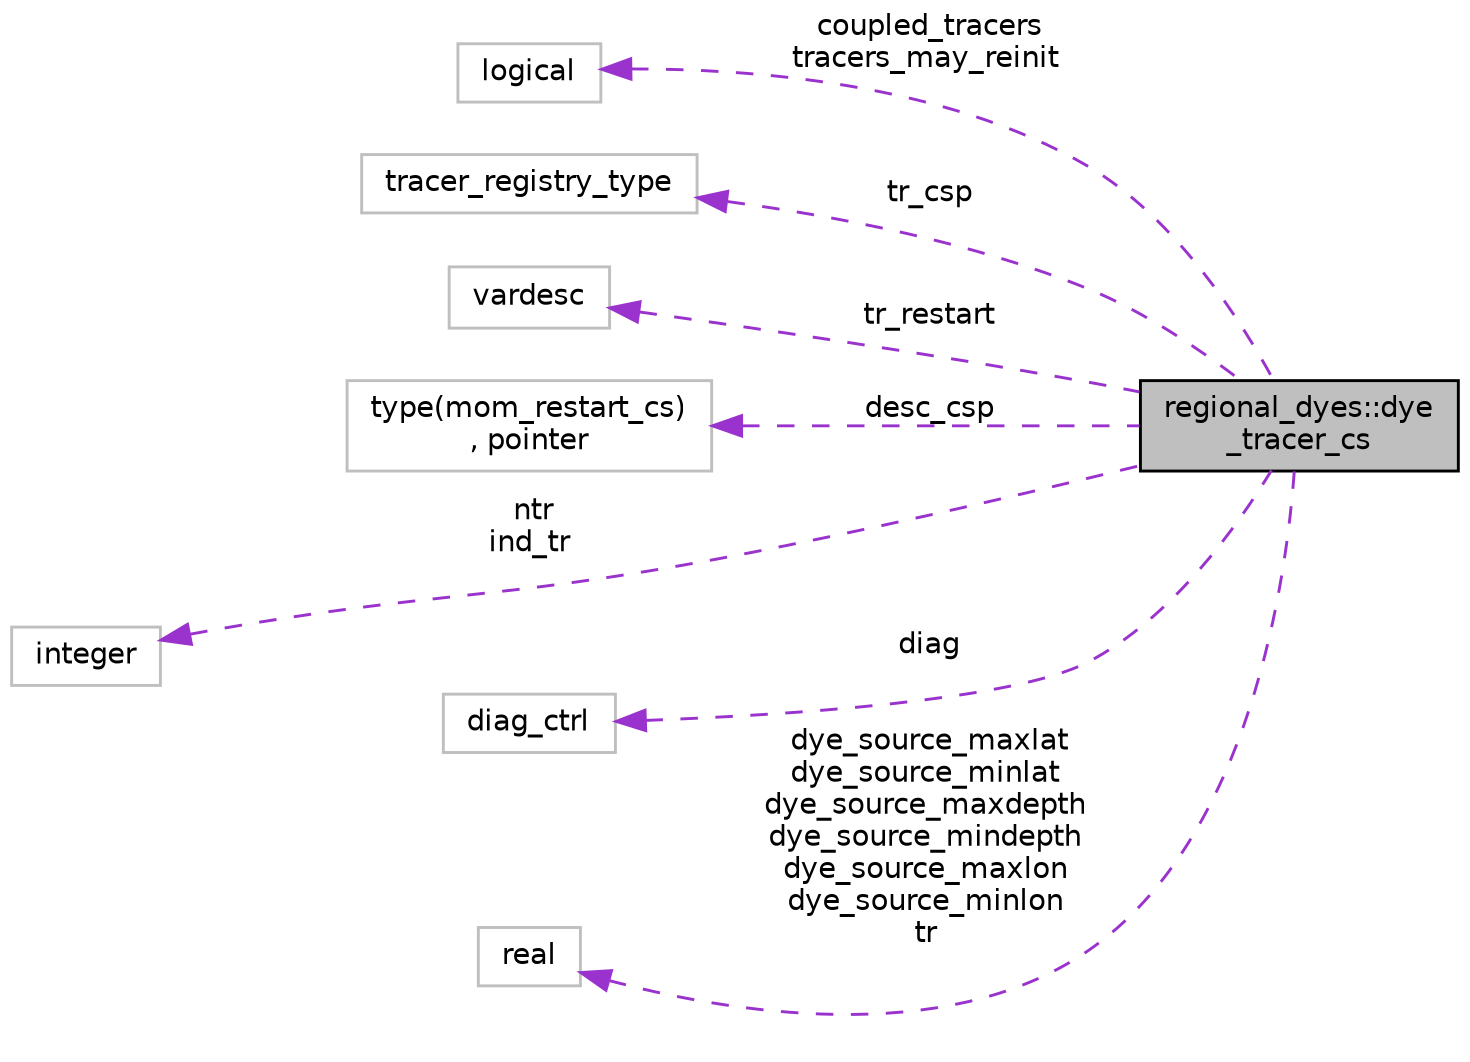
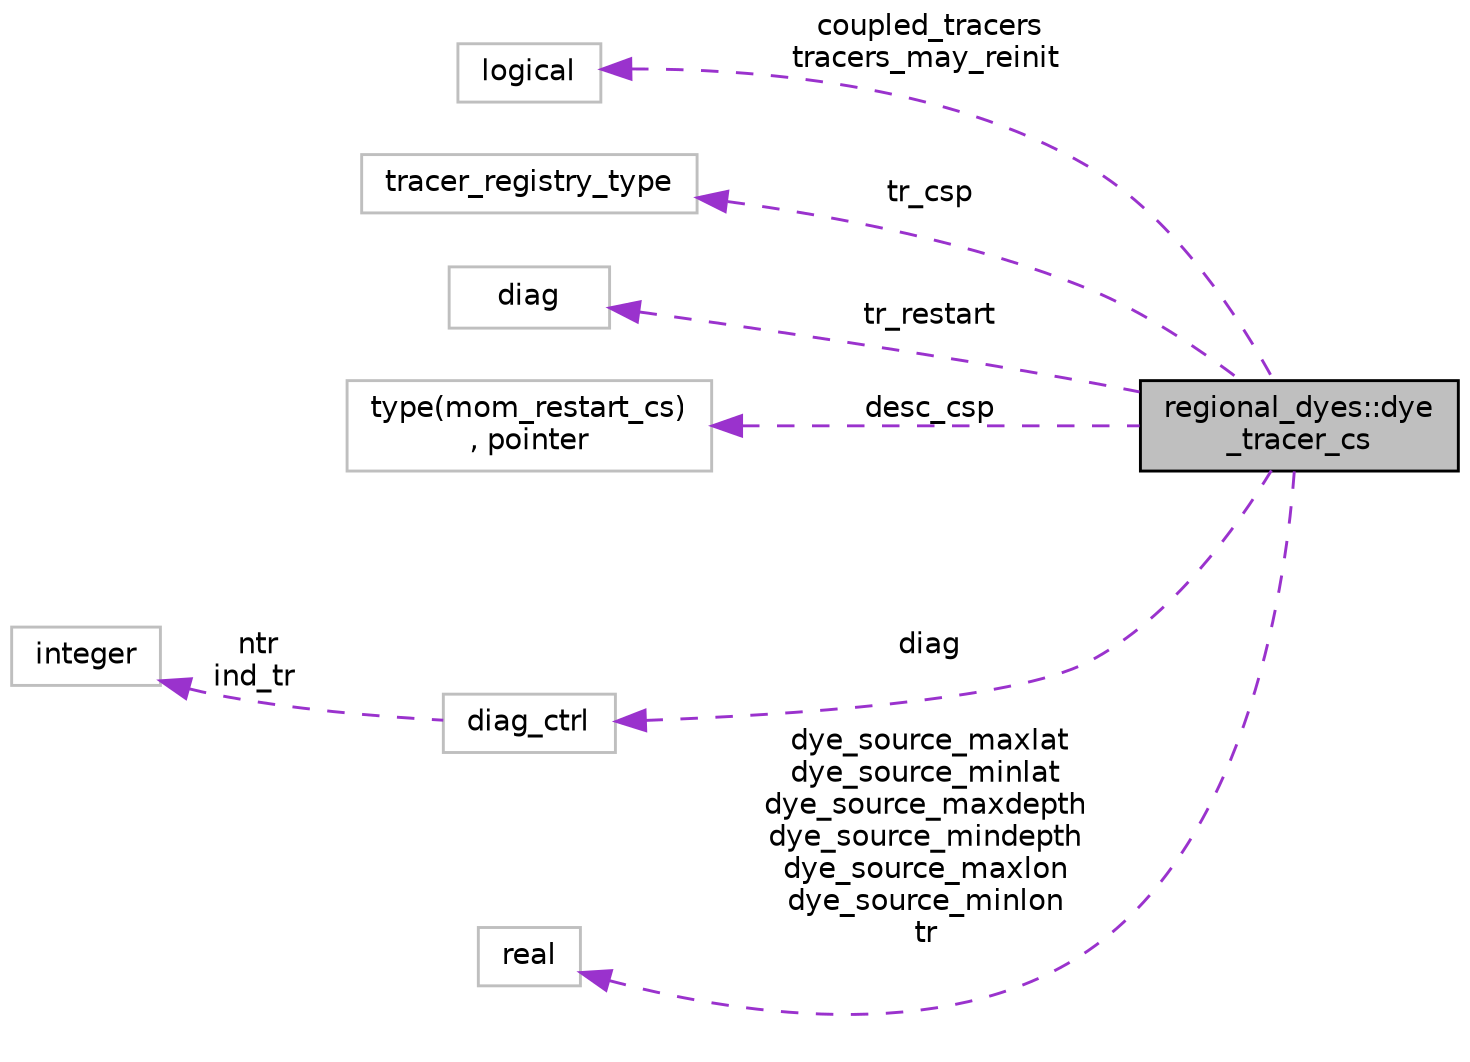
node "vardesc": label "vardesc" -> "diag"
edge "regional_dyes::dye _tracer_cs" -> "integer": now "diag_ctrl" -> "integer"
